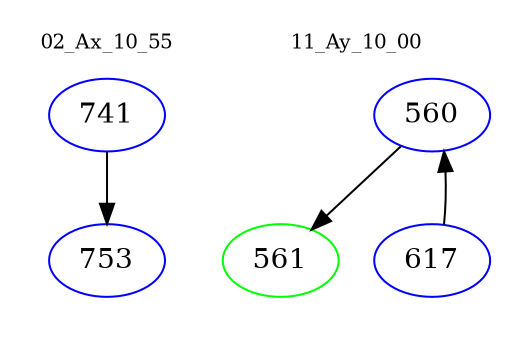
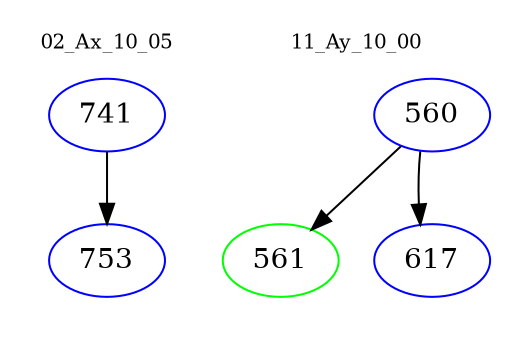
cluster "02_Ax_10_55": label "02_Ax_10_55" -> "02_Ax_10_05"
edge "617" -> "560": reversed
